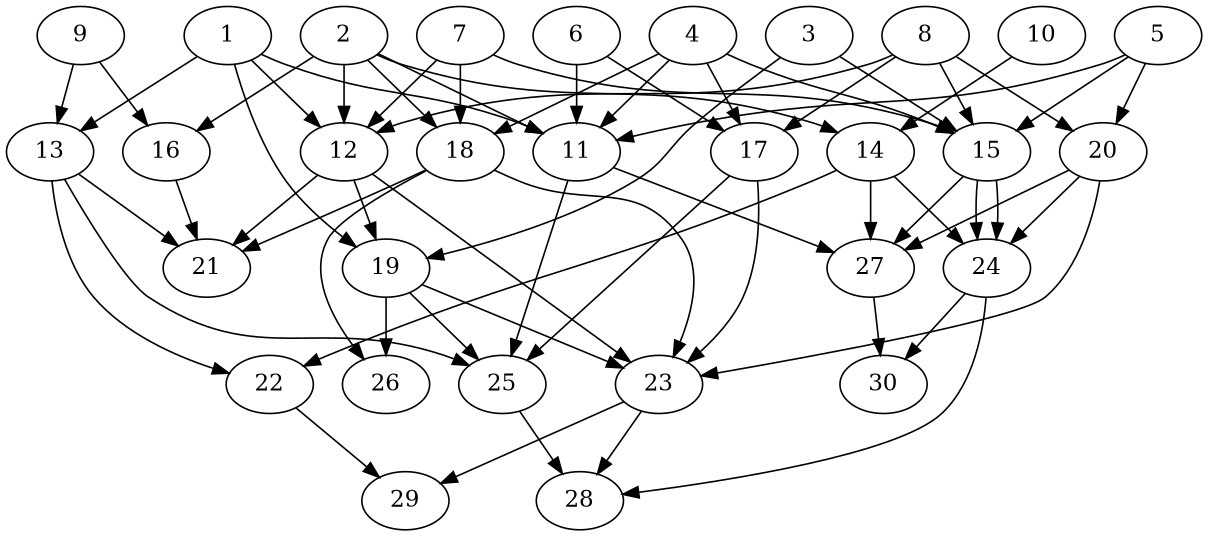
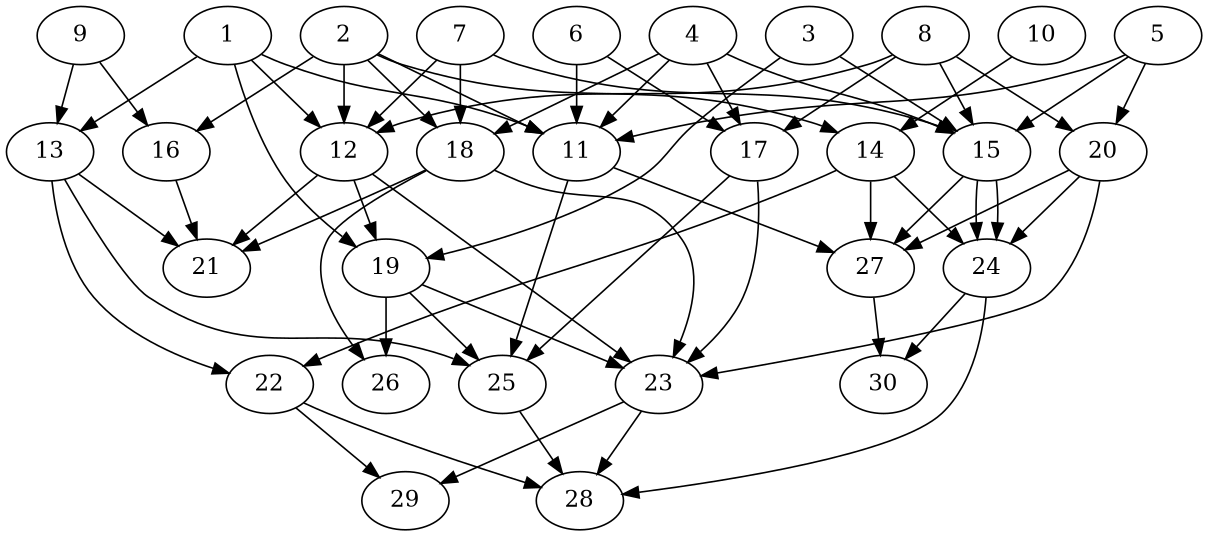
edge "22" -> "28": added
